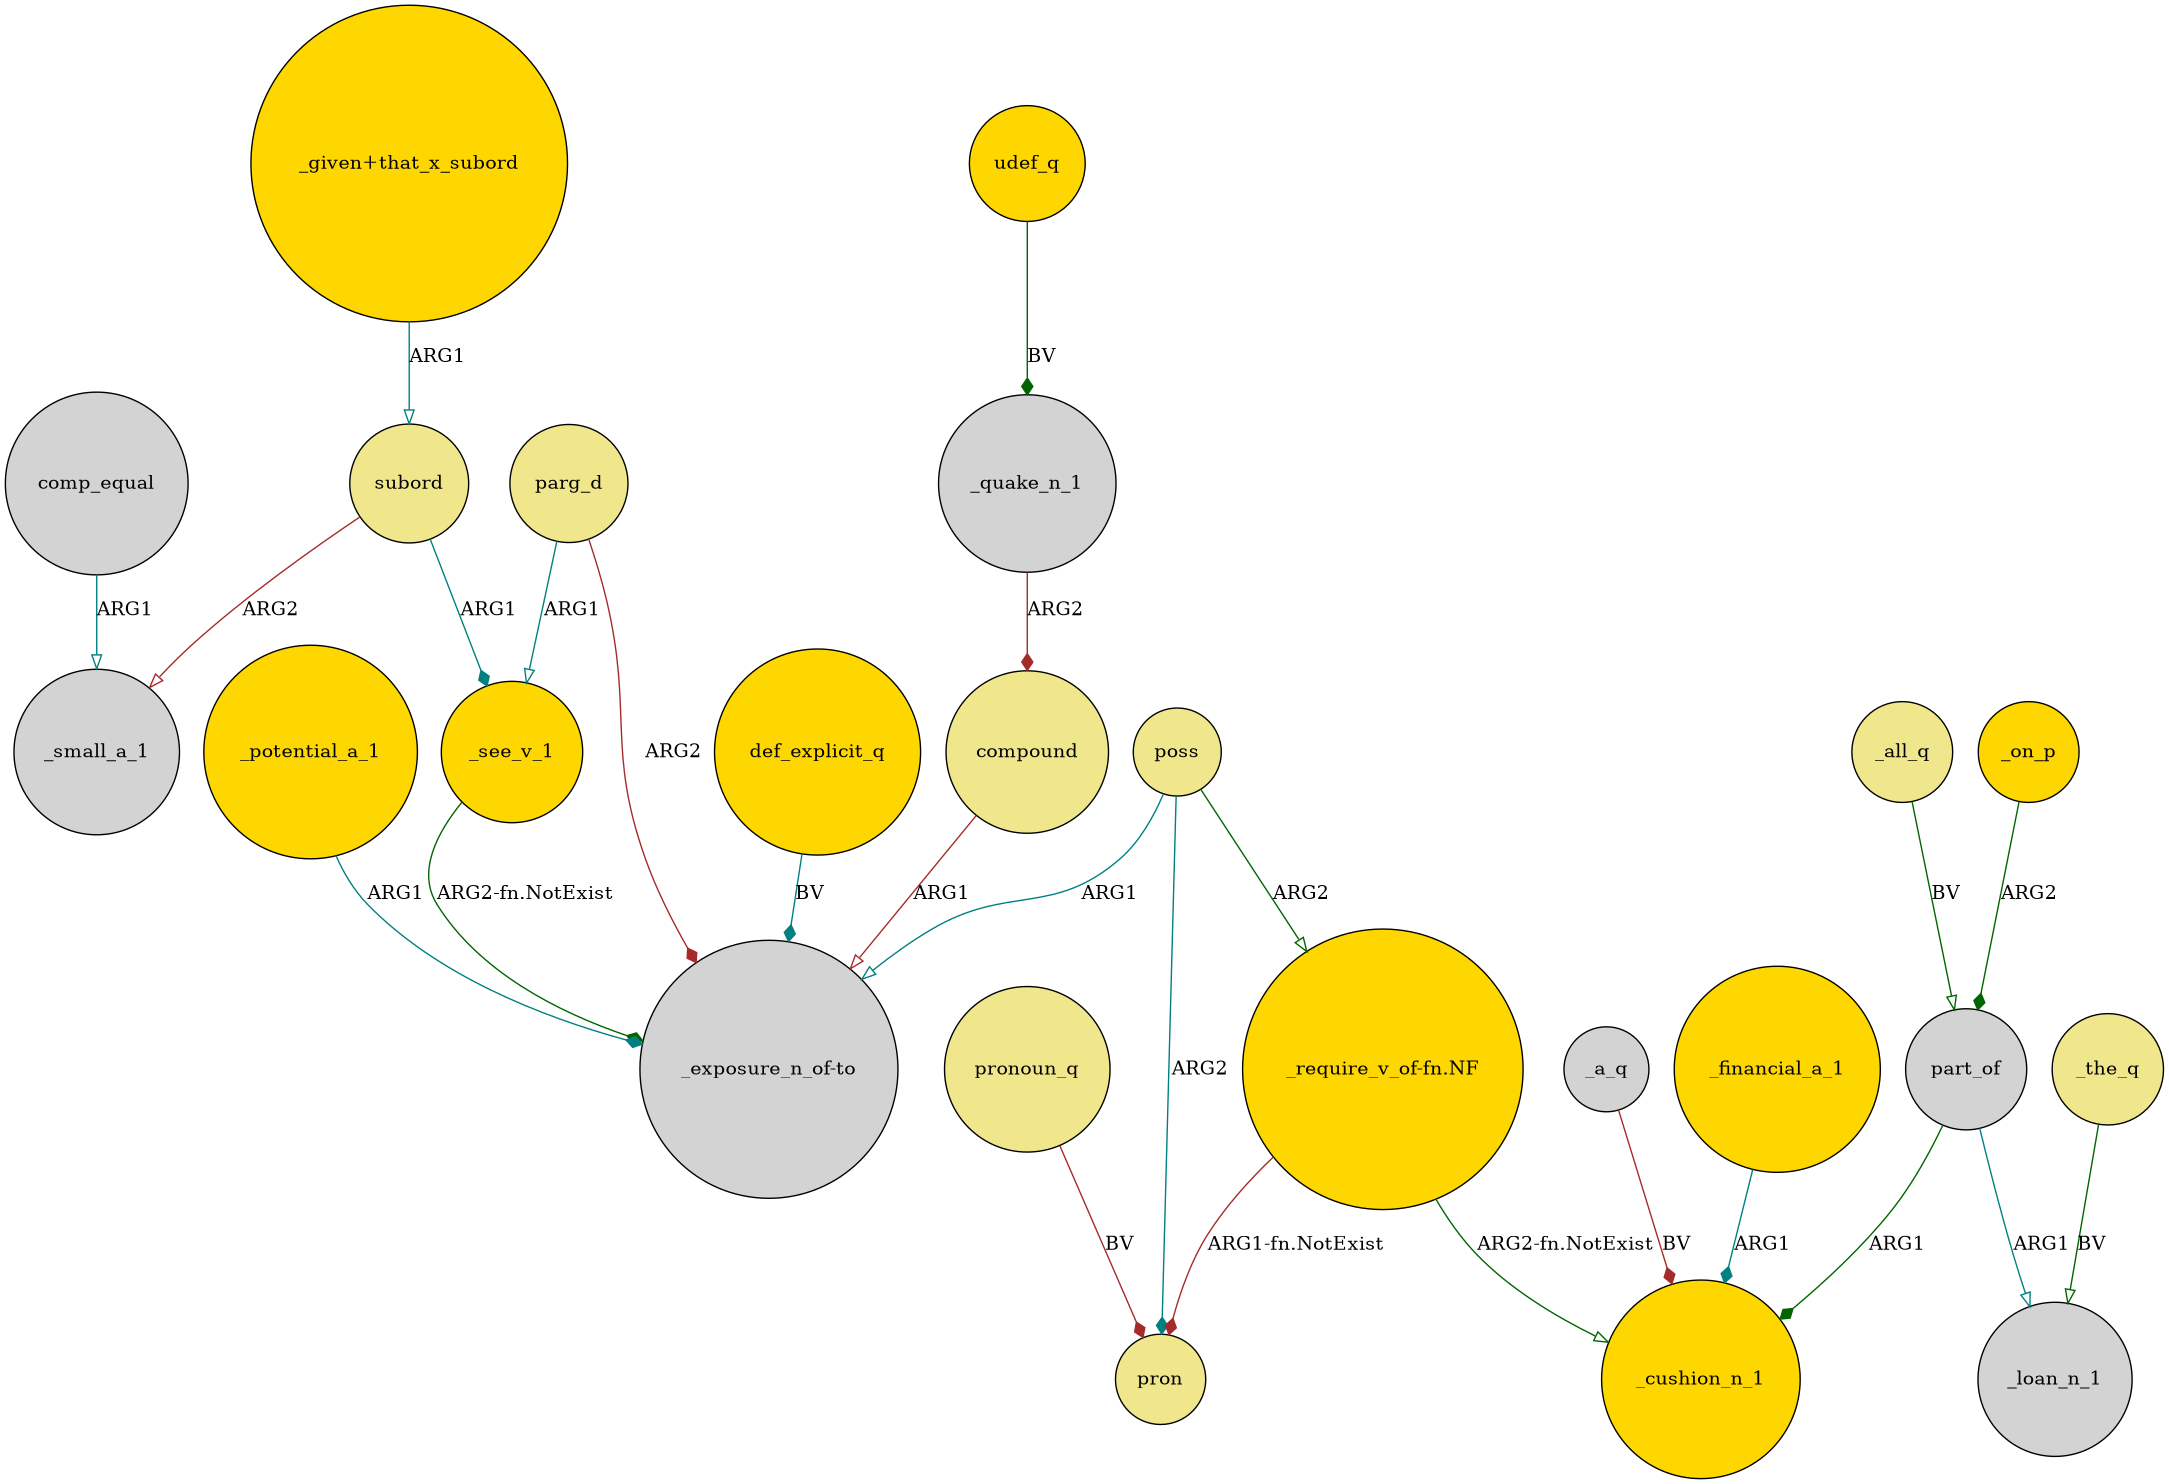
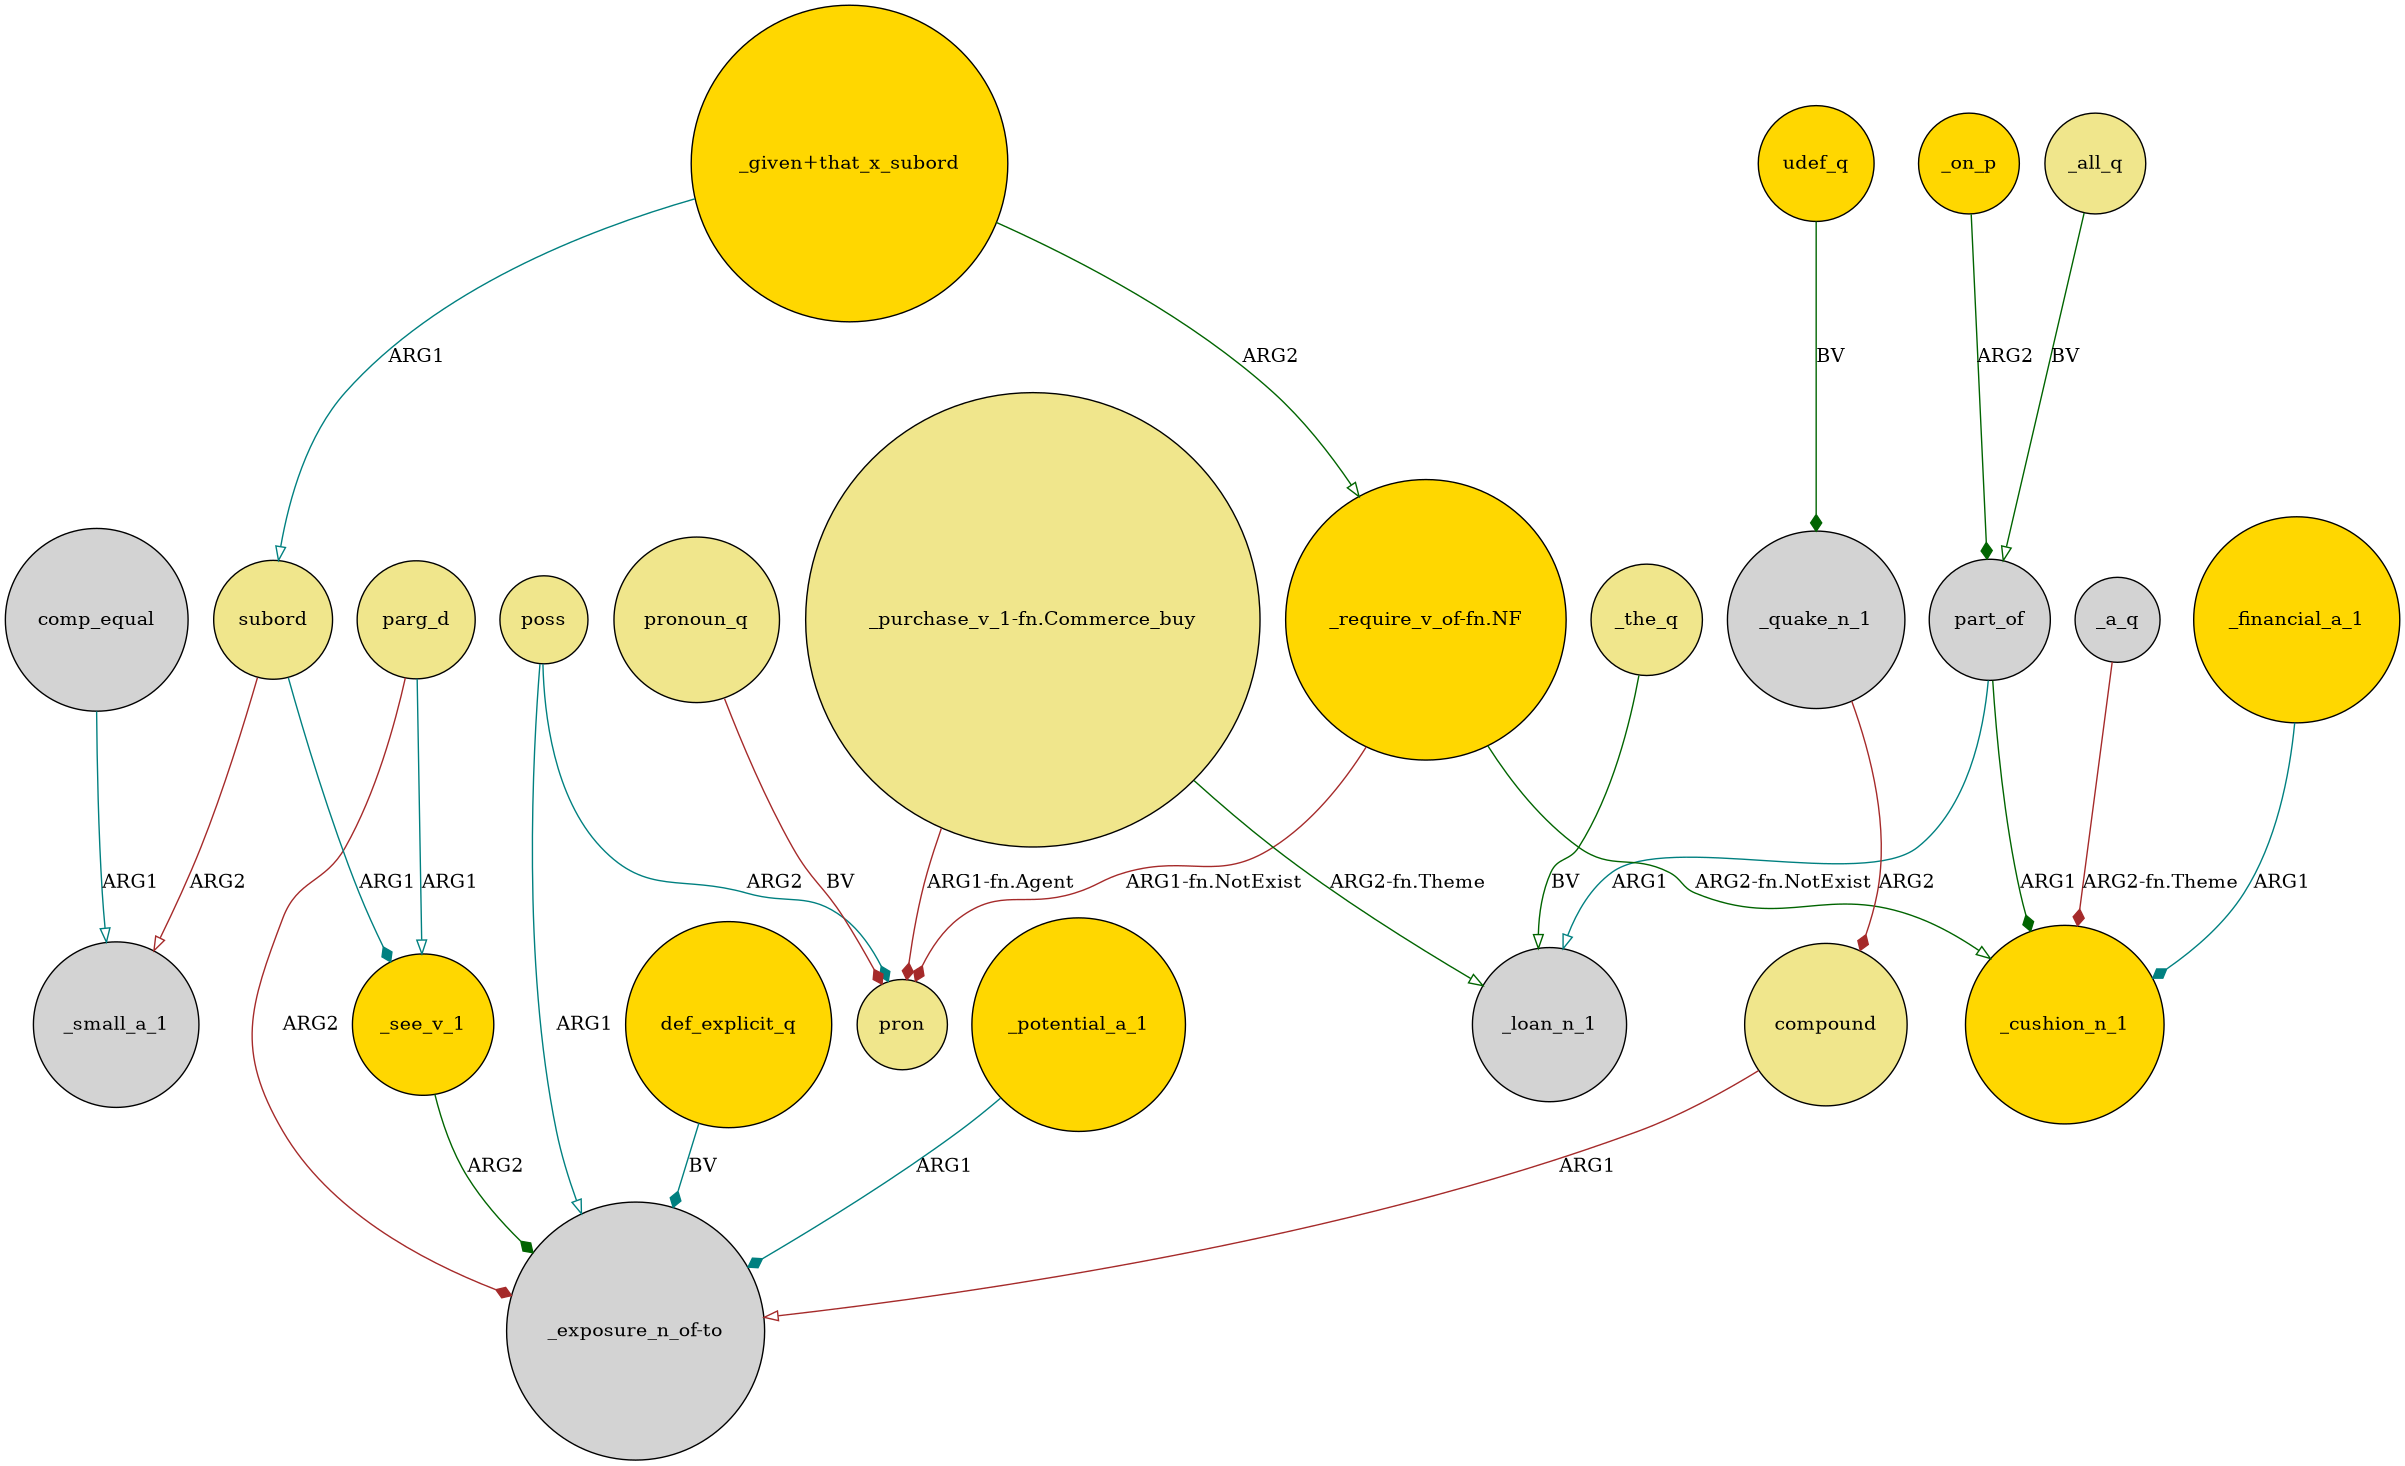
node "_purchase_v_1-fn.Commerce_buy": added
edge "poss" -> "_require_v_of-fn.NF": now "_given+that_x_subord" -> "_require_v_of-fn.NF"
edge "_see_v_1" -> "_exposure_n_of-to": label "ARG2-fn.NotExist" -> "ARG2"
edge "_a_q" -> "_cushion_n_1": label "BV" -> "ARG2-fn.Theme"
